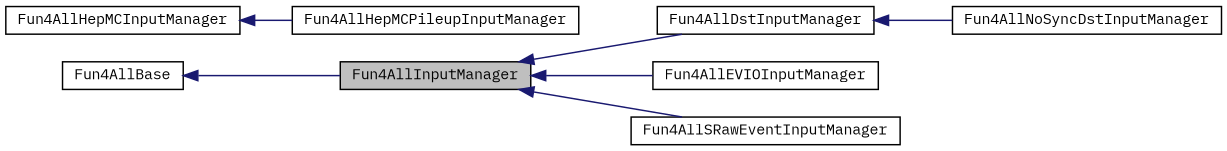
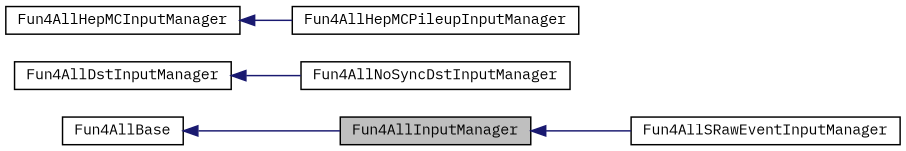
edge "Fun4AllDstInputManager" -> "Fun4AllInputManager": removed
node "Fun4AllEVIOInputManager": removed
